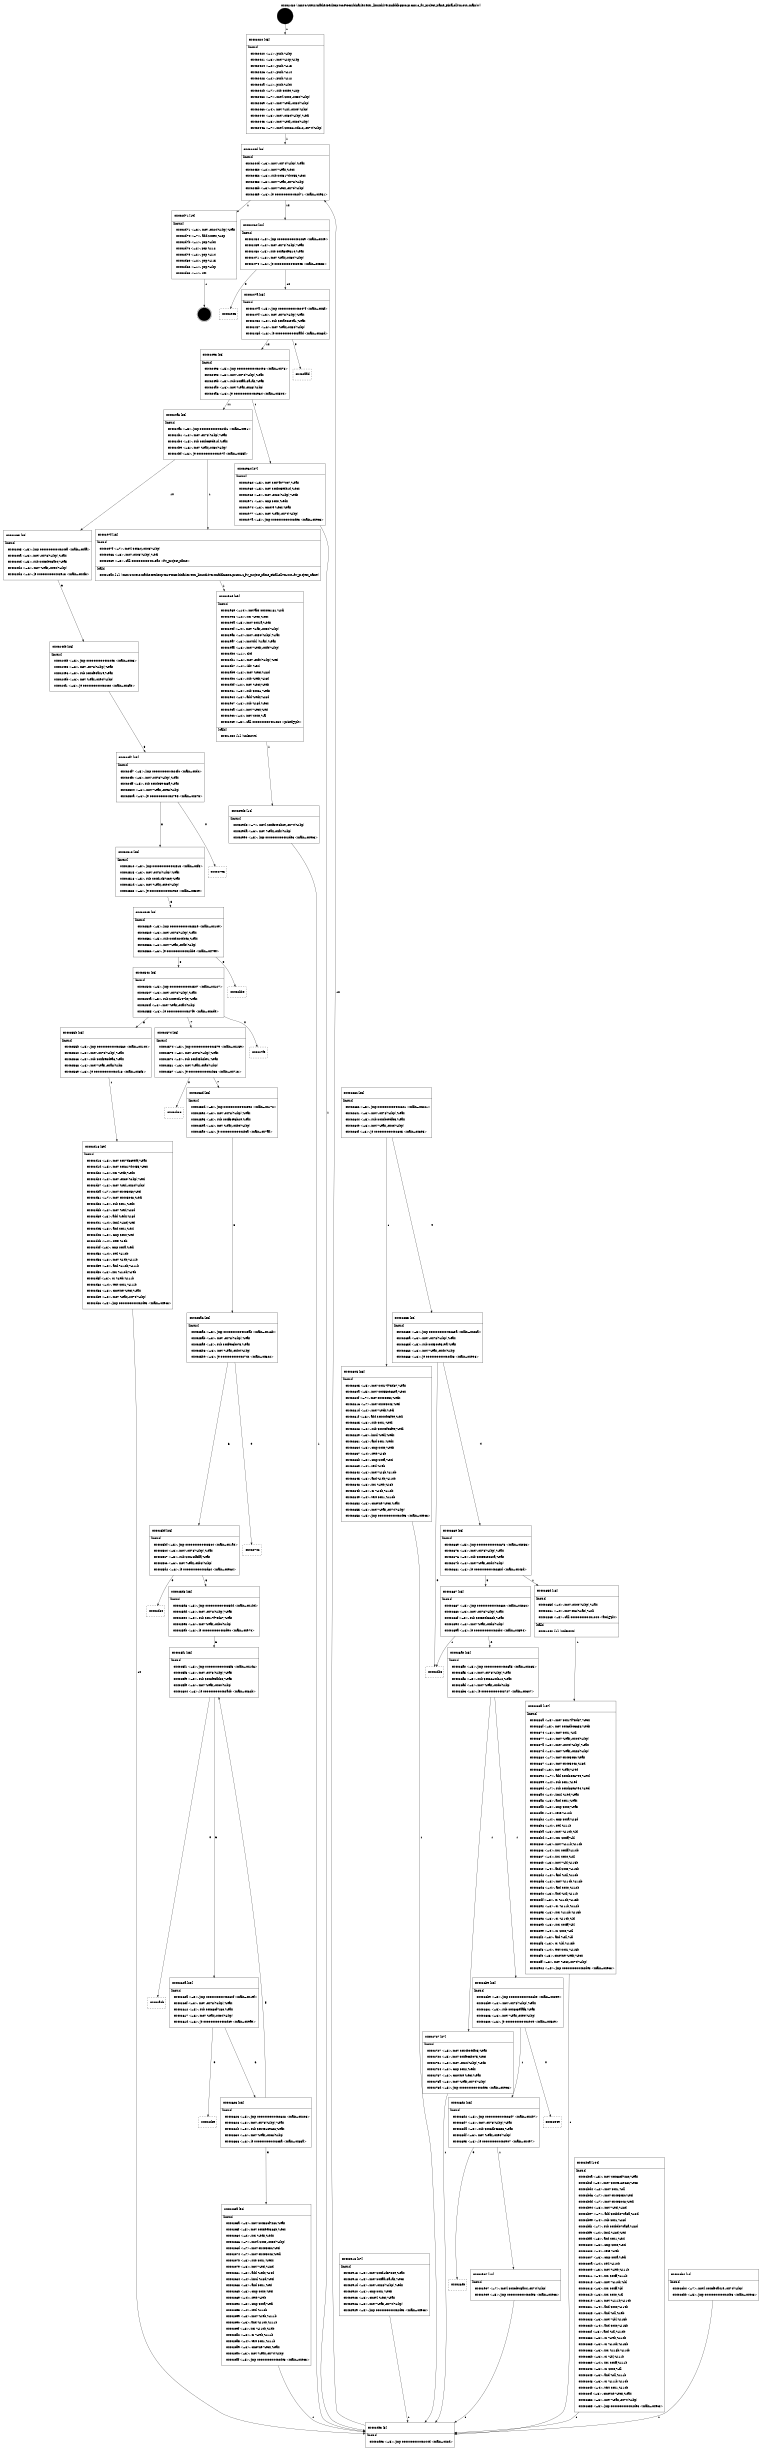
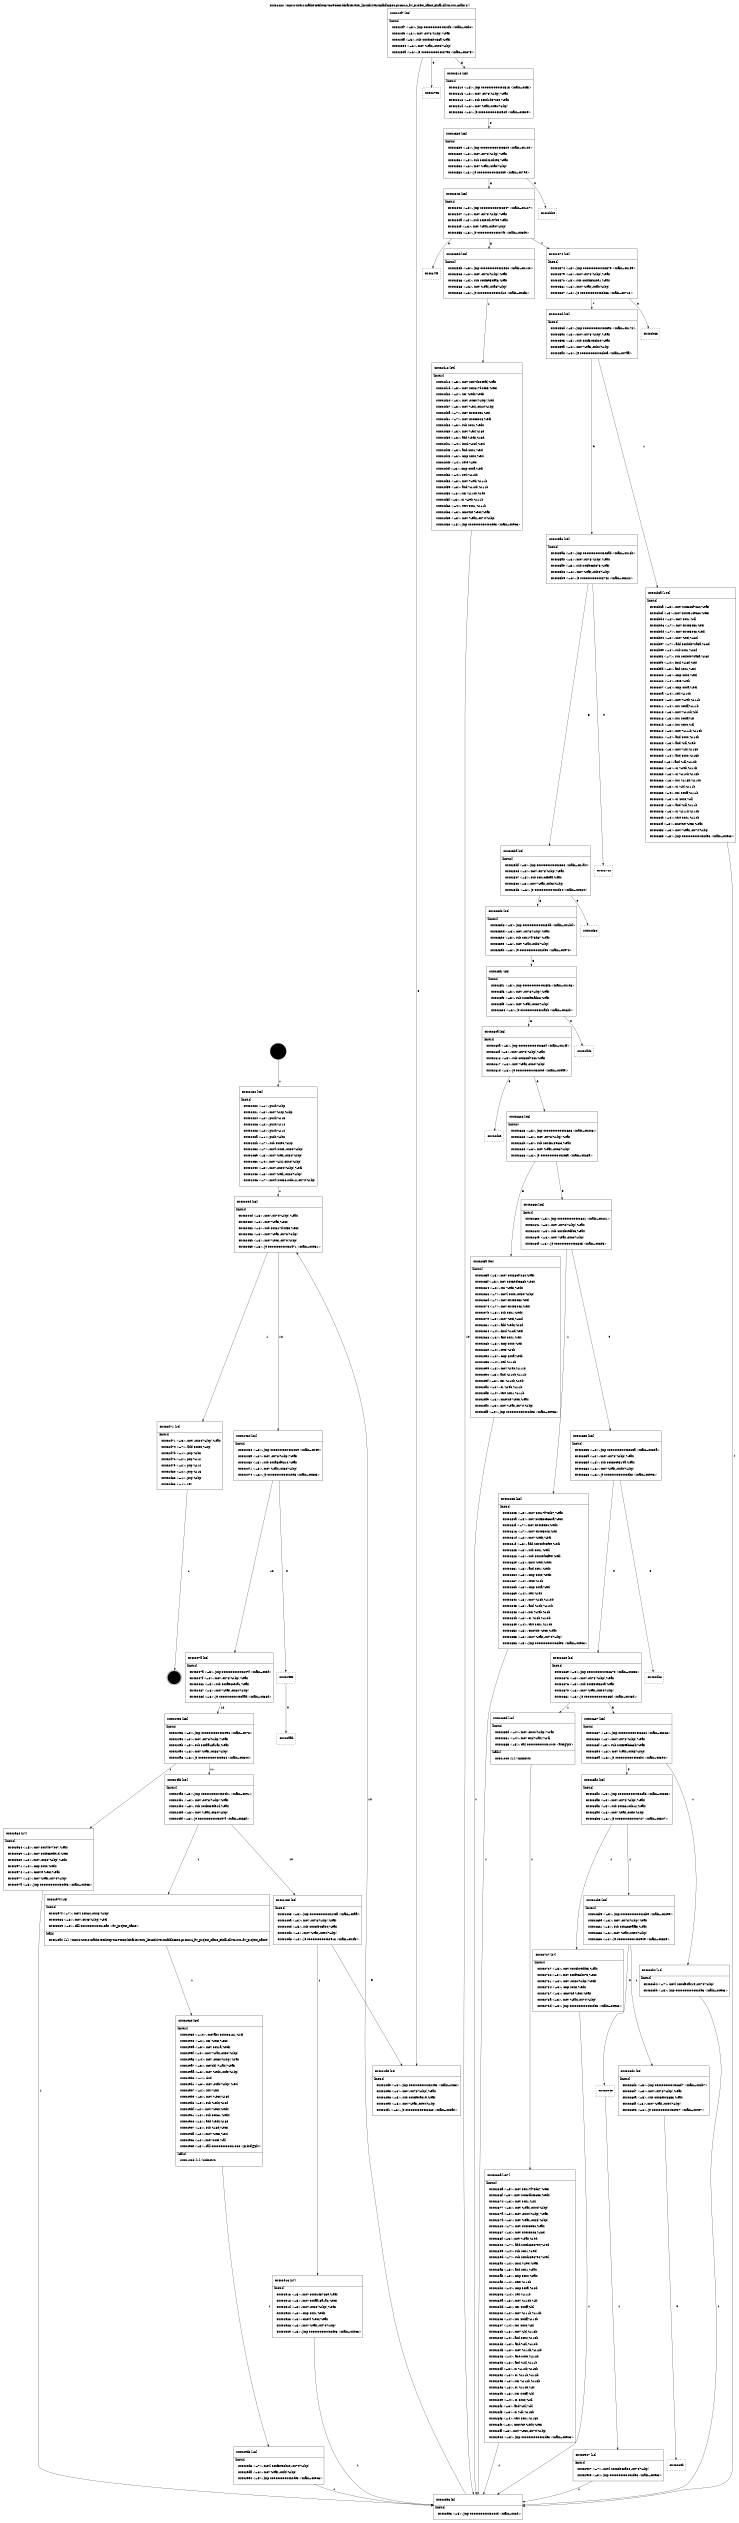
edge "0x40247a [25]" -> "0x402aad": now "0x4029e5" -> "0x402aad"
edge "0x40258d [25]" -> "0x402bca [144]": added, label "1"
edge "0x4024de [25]" -> "0x4024f7 [25]": reversed
edge "0x402687 [25]" -> "0x402db8": now "0x402687 [25]" -> "0x402cb4 [12]"
edge "0x402623 [25]" -> "0x4025f1 [25]": now "0x402623 [25]" -> "0x40263c [25]"
edge "0x4024c5 [25]" -> "0x402913 [27]": added, label "1"
edge "0x4026d2 [25]" -> "0x402907 [12]": now "0x402949" -> "0x402907 [12]"
